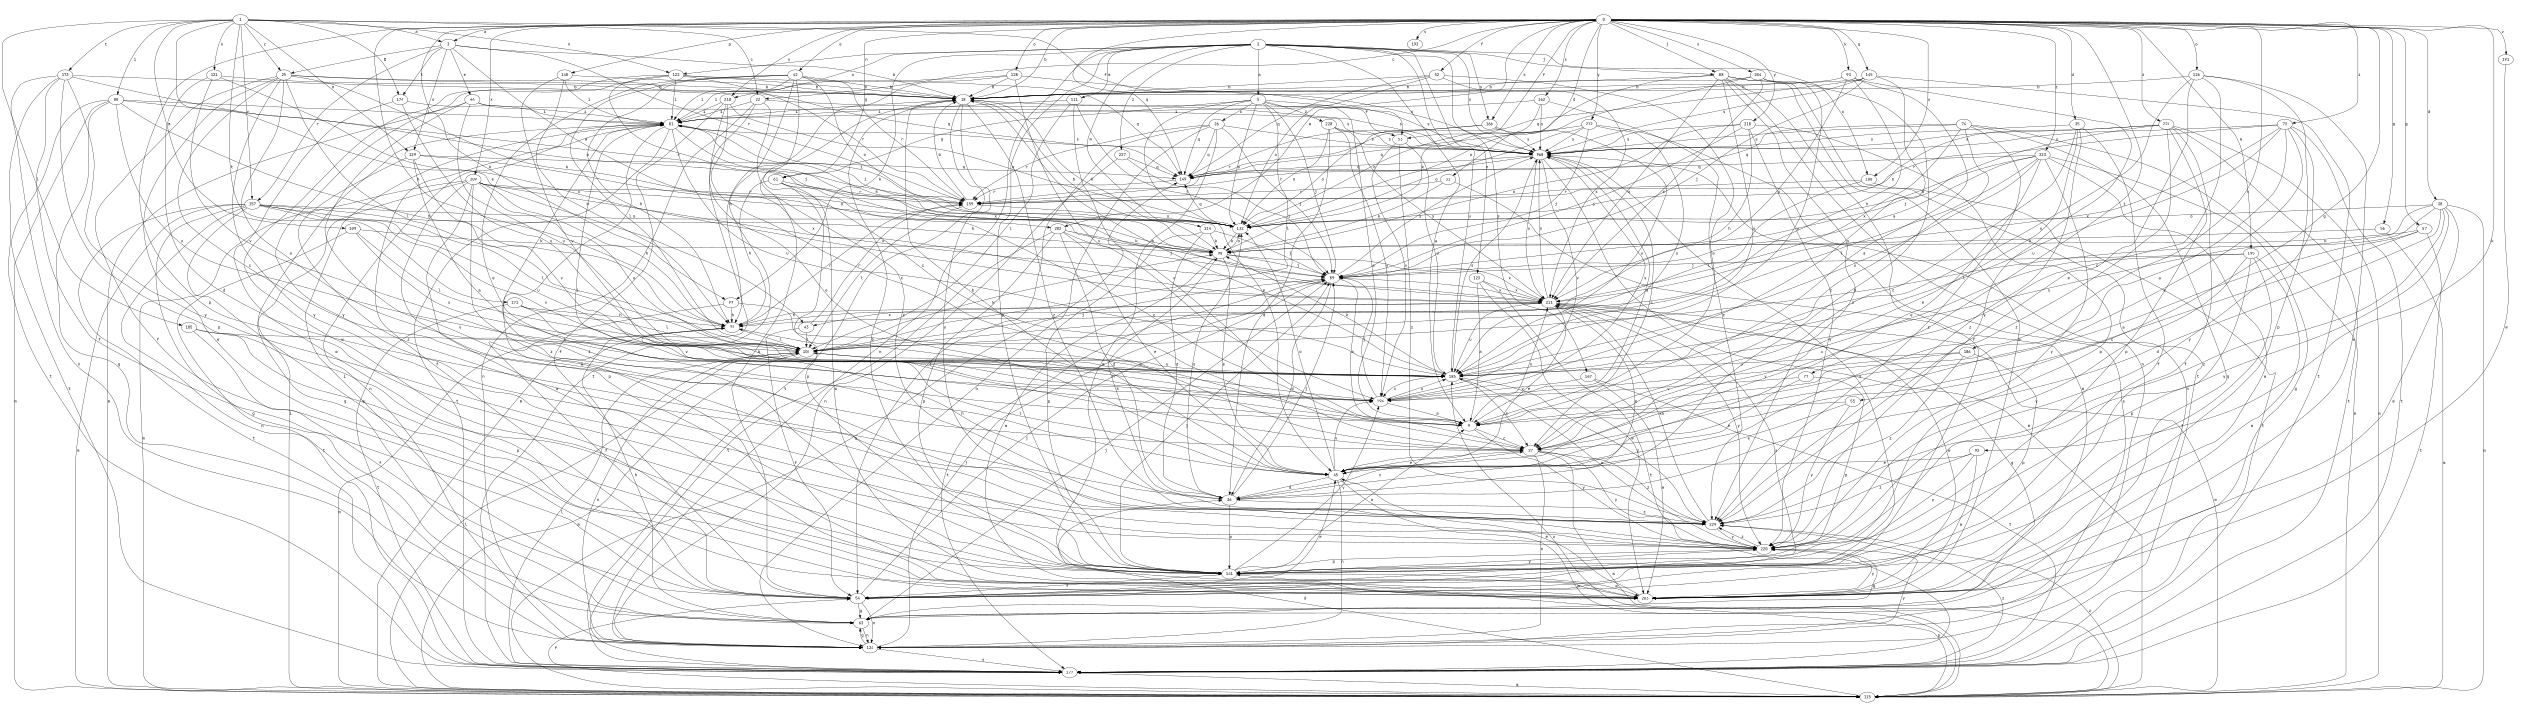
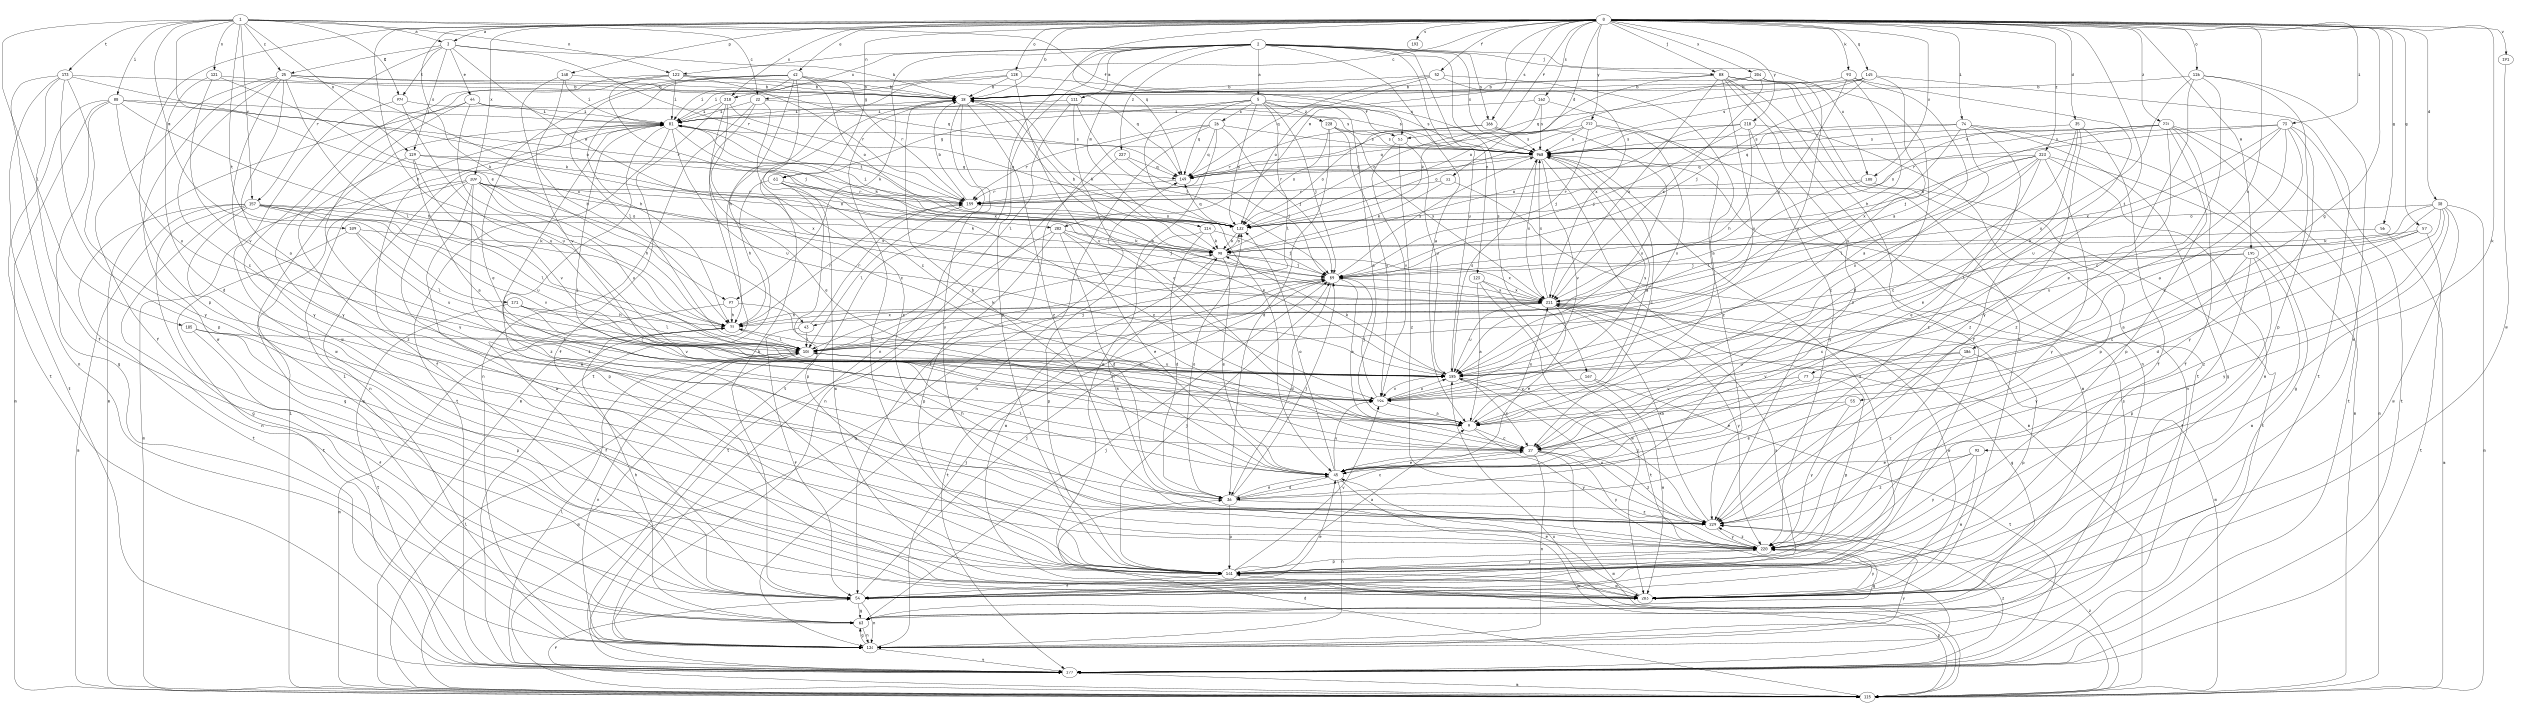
edge "0" -> "74": added, label "i"
node "174": label "174" -> "974"
edge "36" -> "211": now "36" -> "45"
